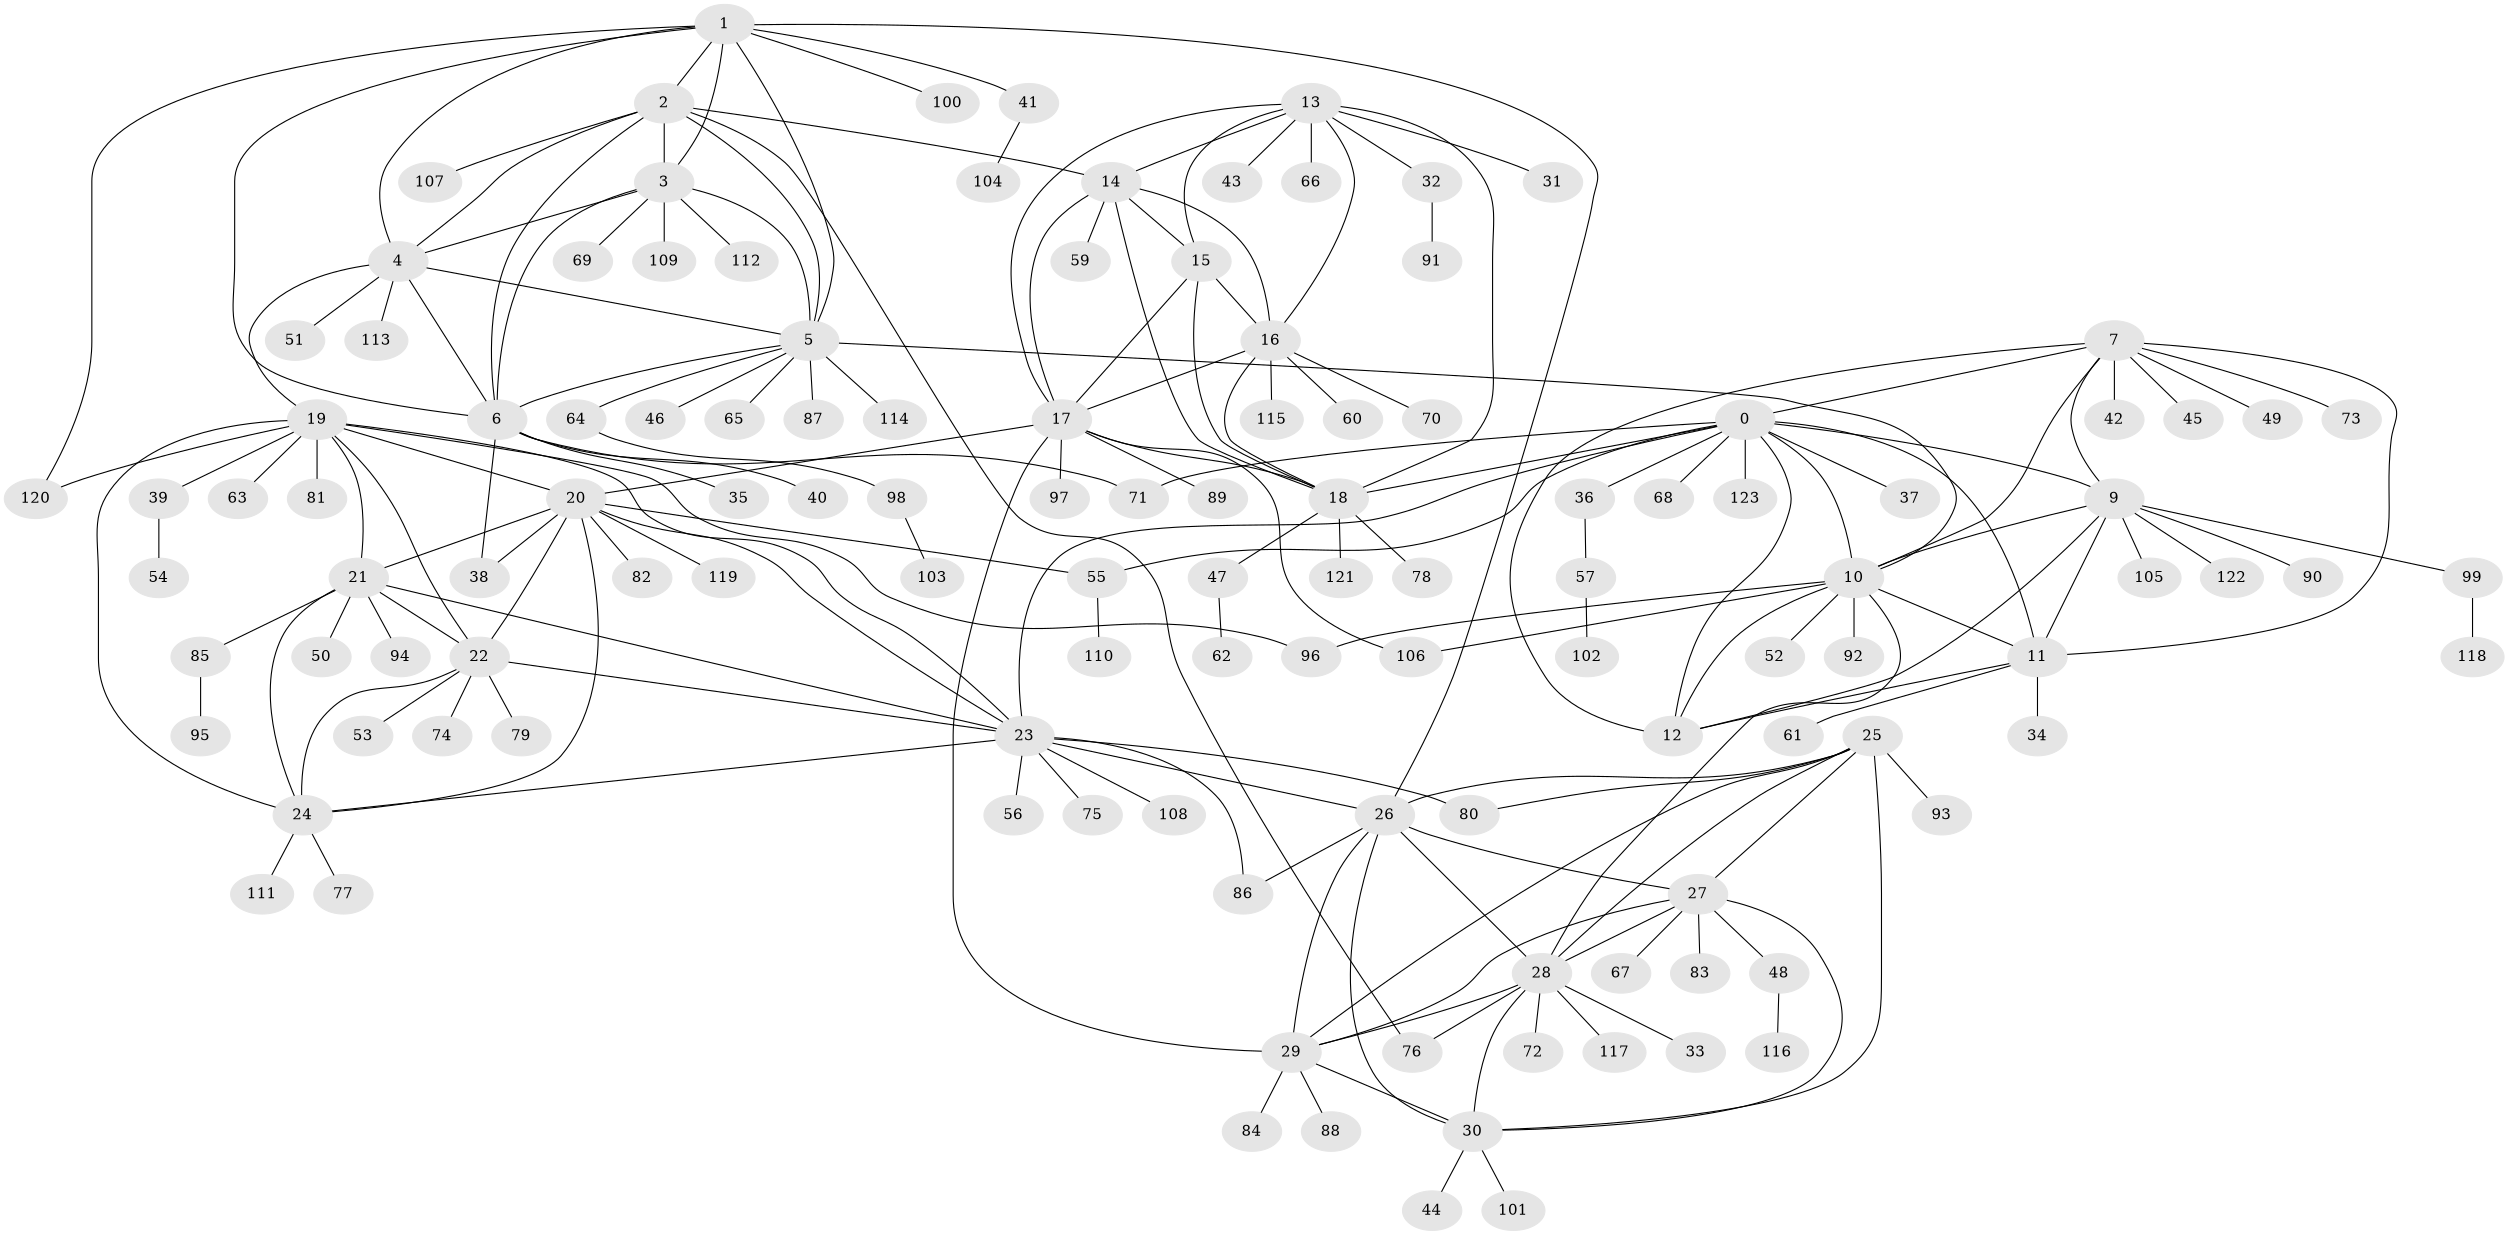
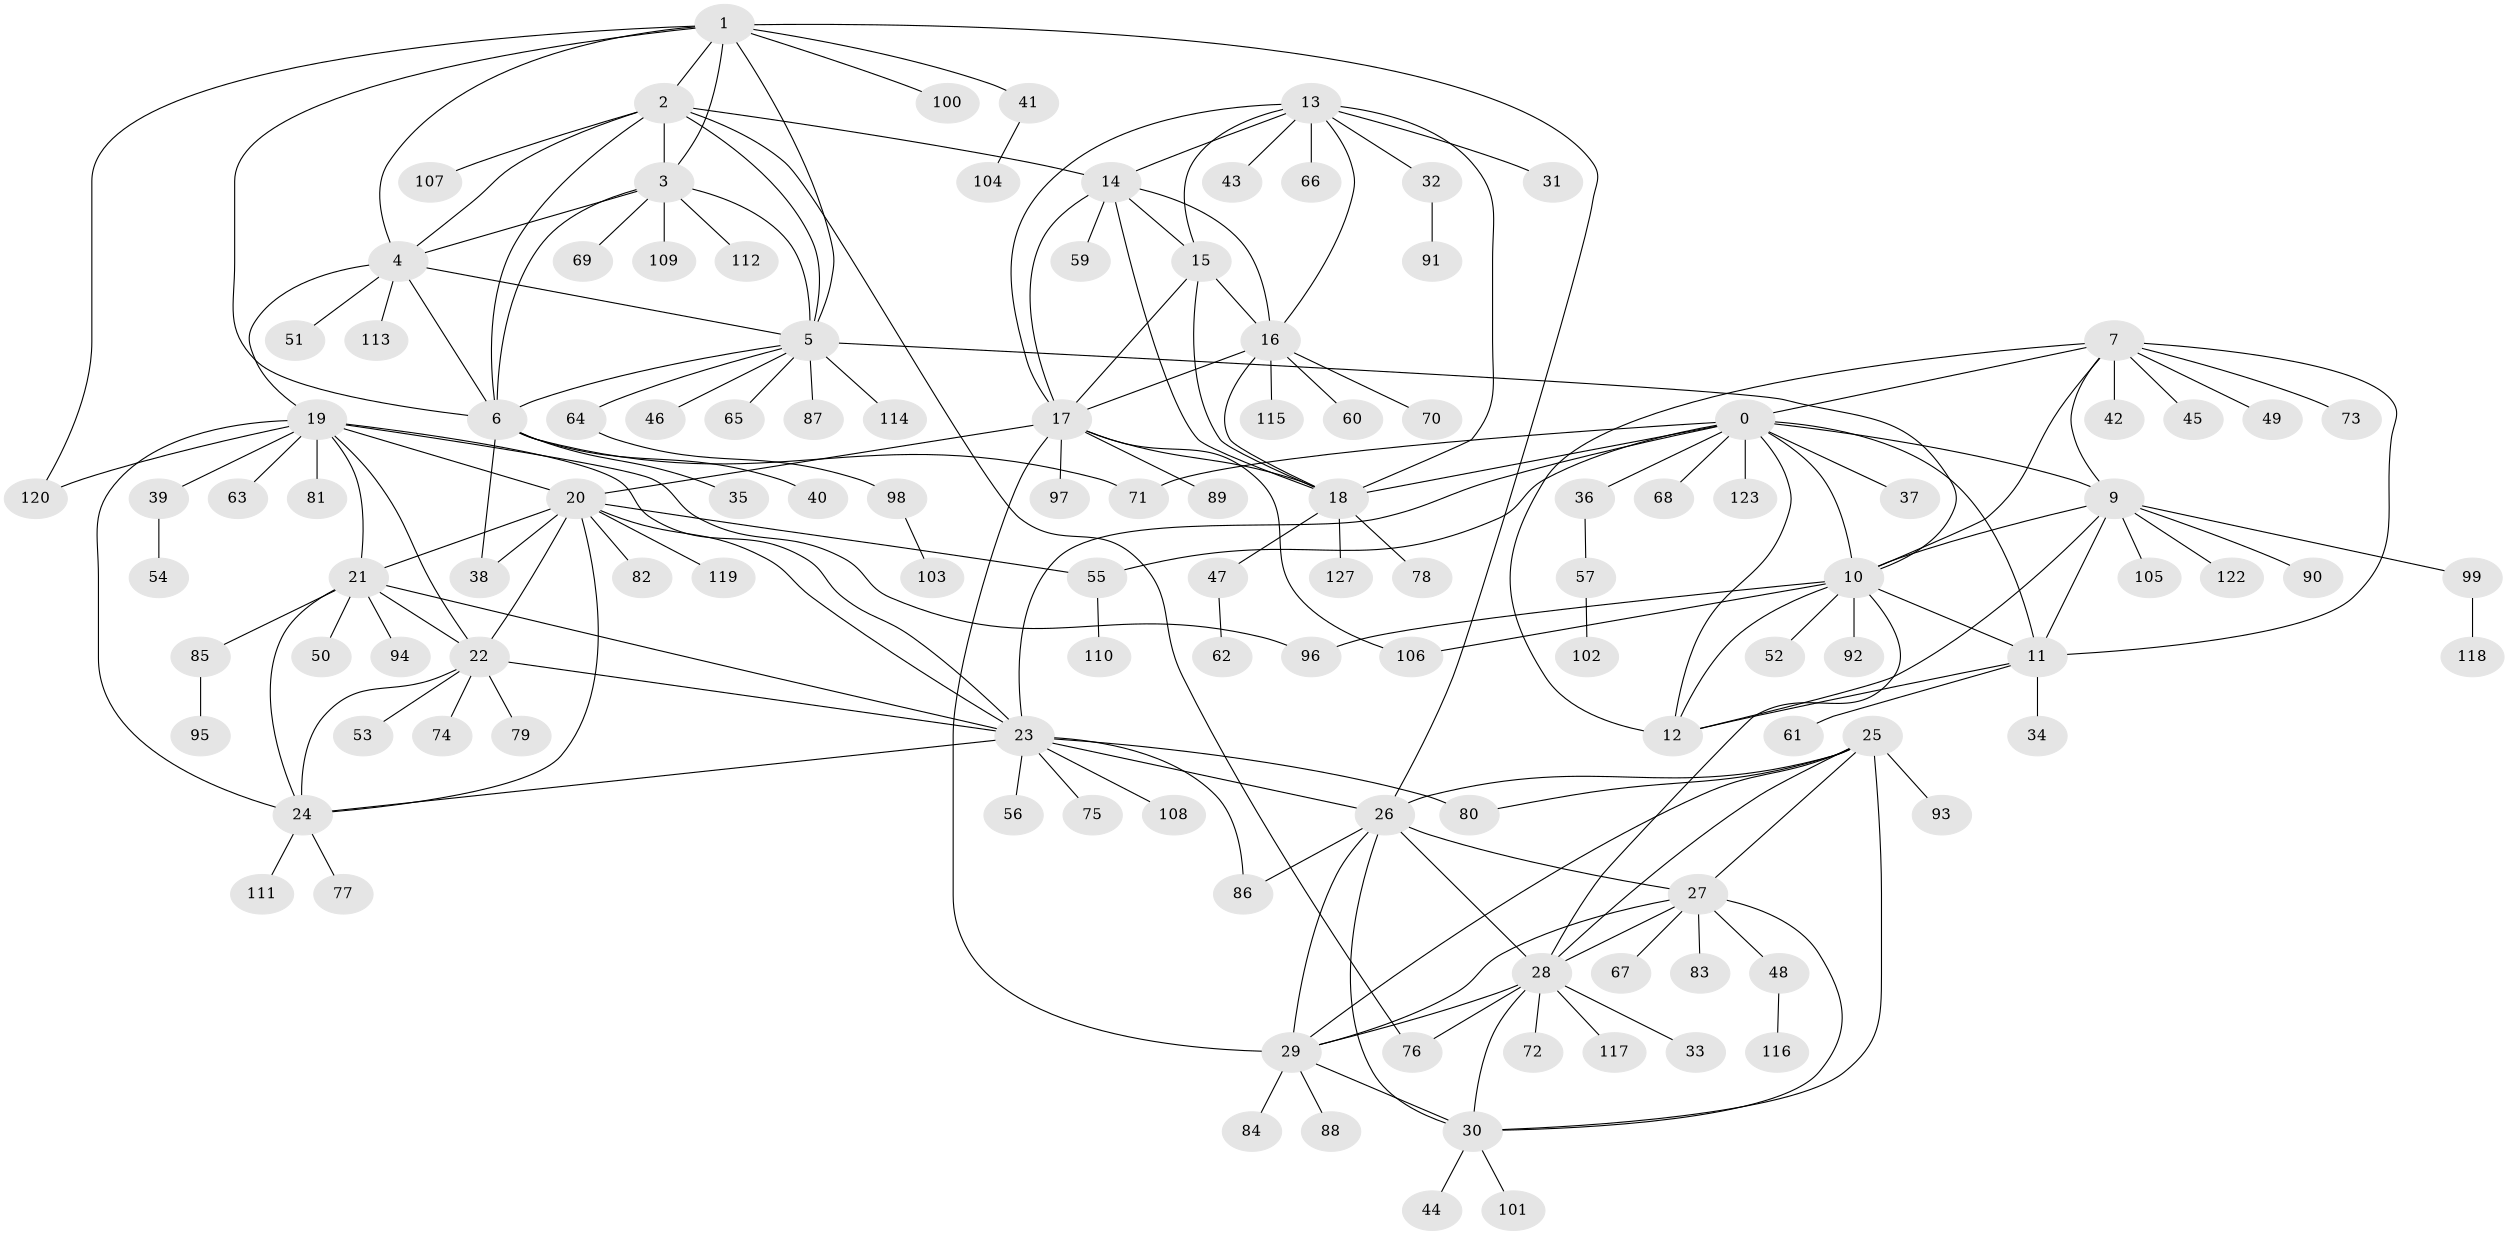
node "121": label "121" -> "127"
